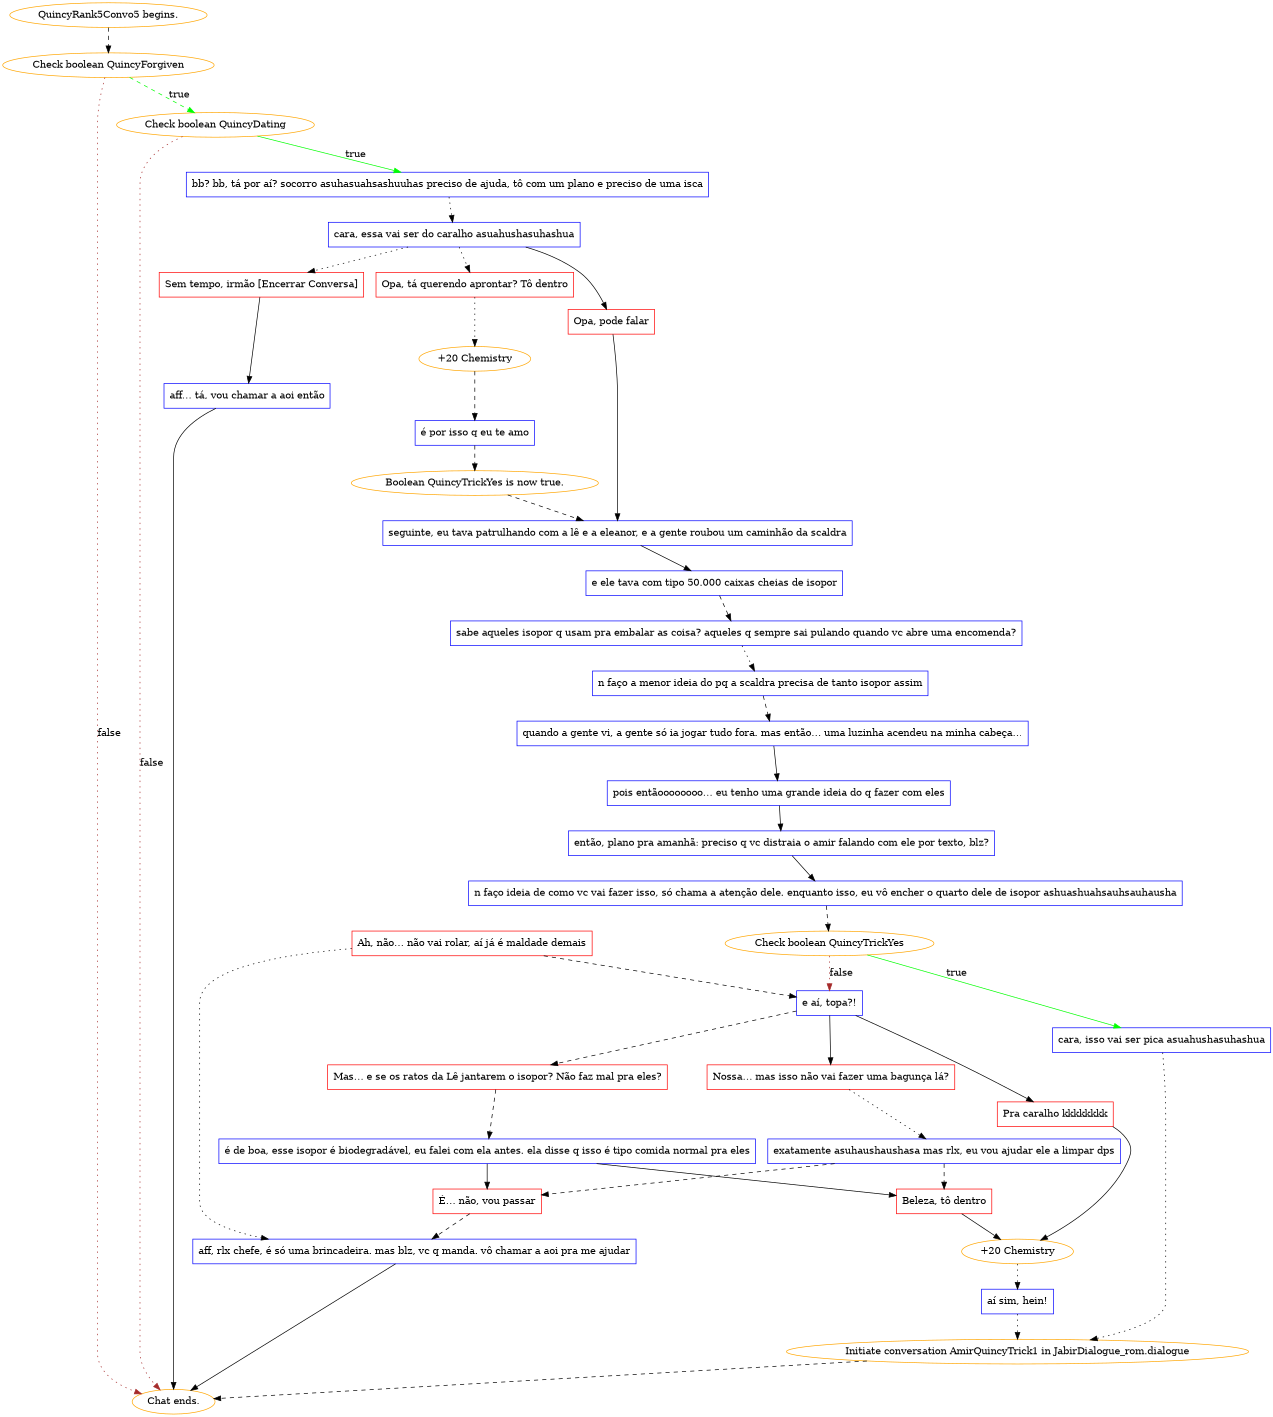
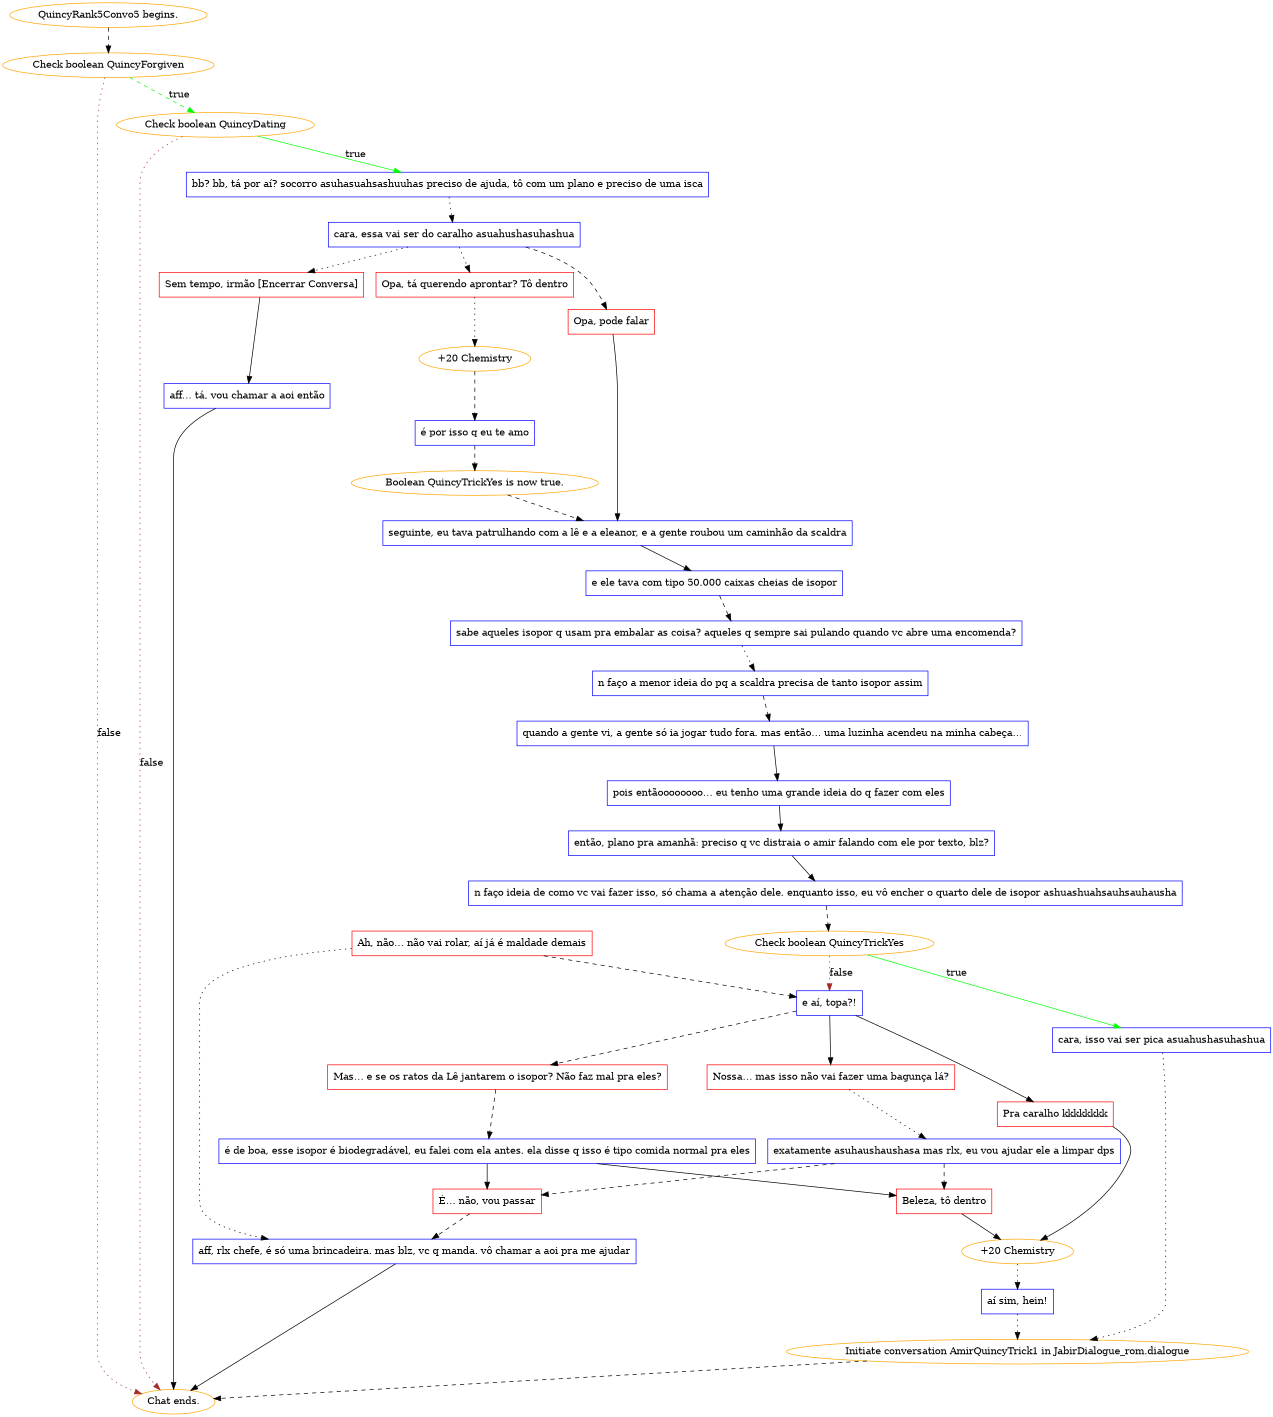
edge "cara, essa vai ser do caralho asuahushasuhashua" -> "Opa, pode falar": style solid -> dashed
